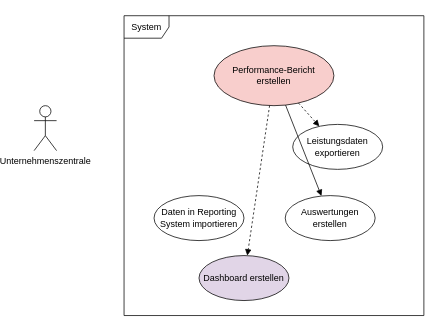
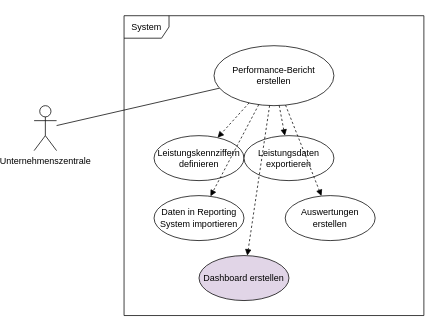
node "Performance-Bericht erstellen": fillcolor #f8cecc -> #ffffff
edge "Performance-Bericht erstellen" -- "Unternehmenszentrale": added
edge "Performance-Bericht erstellen" -> "Leistungskennziffern definieren": added
edge "Performance-Bericht erstellen" -> "Auswertungen erstellen": style solid -> dashed
node "Leistungsdaten exportieren": moved (338, 147) -> (289, 158)
edge "Performance-Bericht erstellen" -> "Daten in Reporting System importieren": added
node "Leistungskennziffern definieren": added
